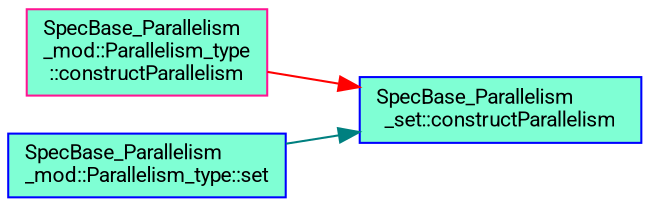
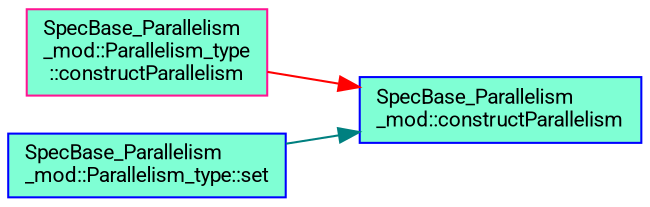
node "SpecBase_Parallelism _set::constructParallelism": label "SpecBase_Parallelism _set::constructParallelism" -> "SpecBase_Parallelism _mod::constructParallelism"
